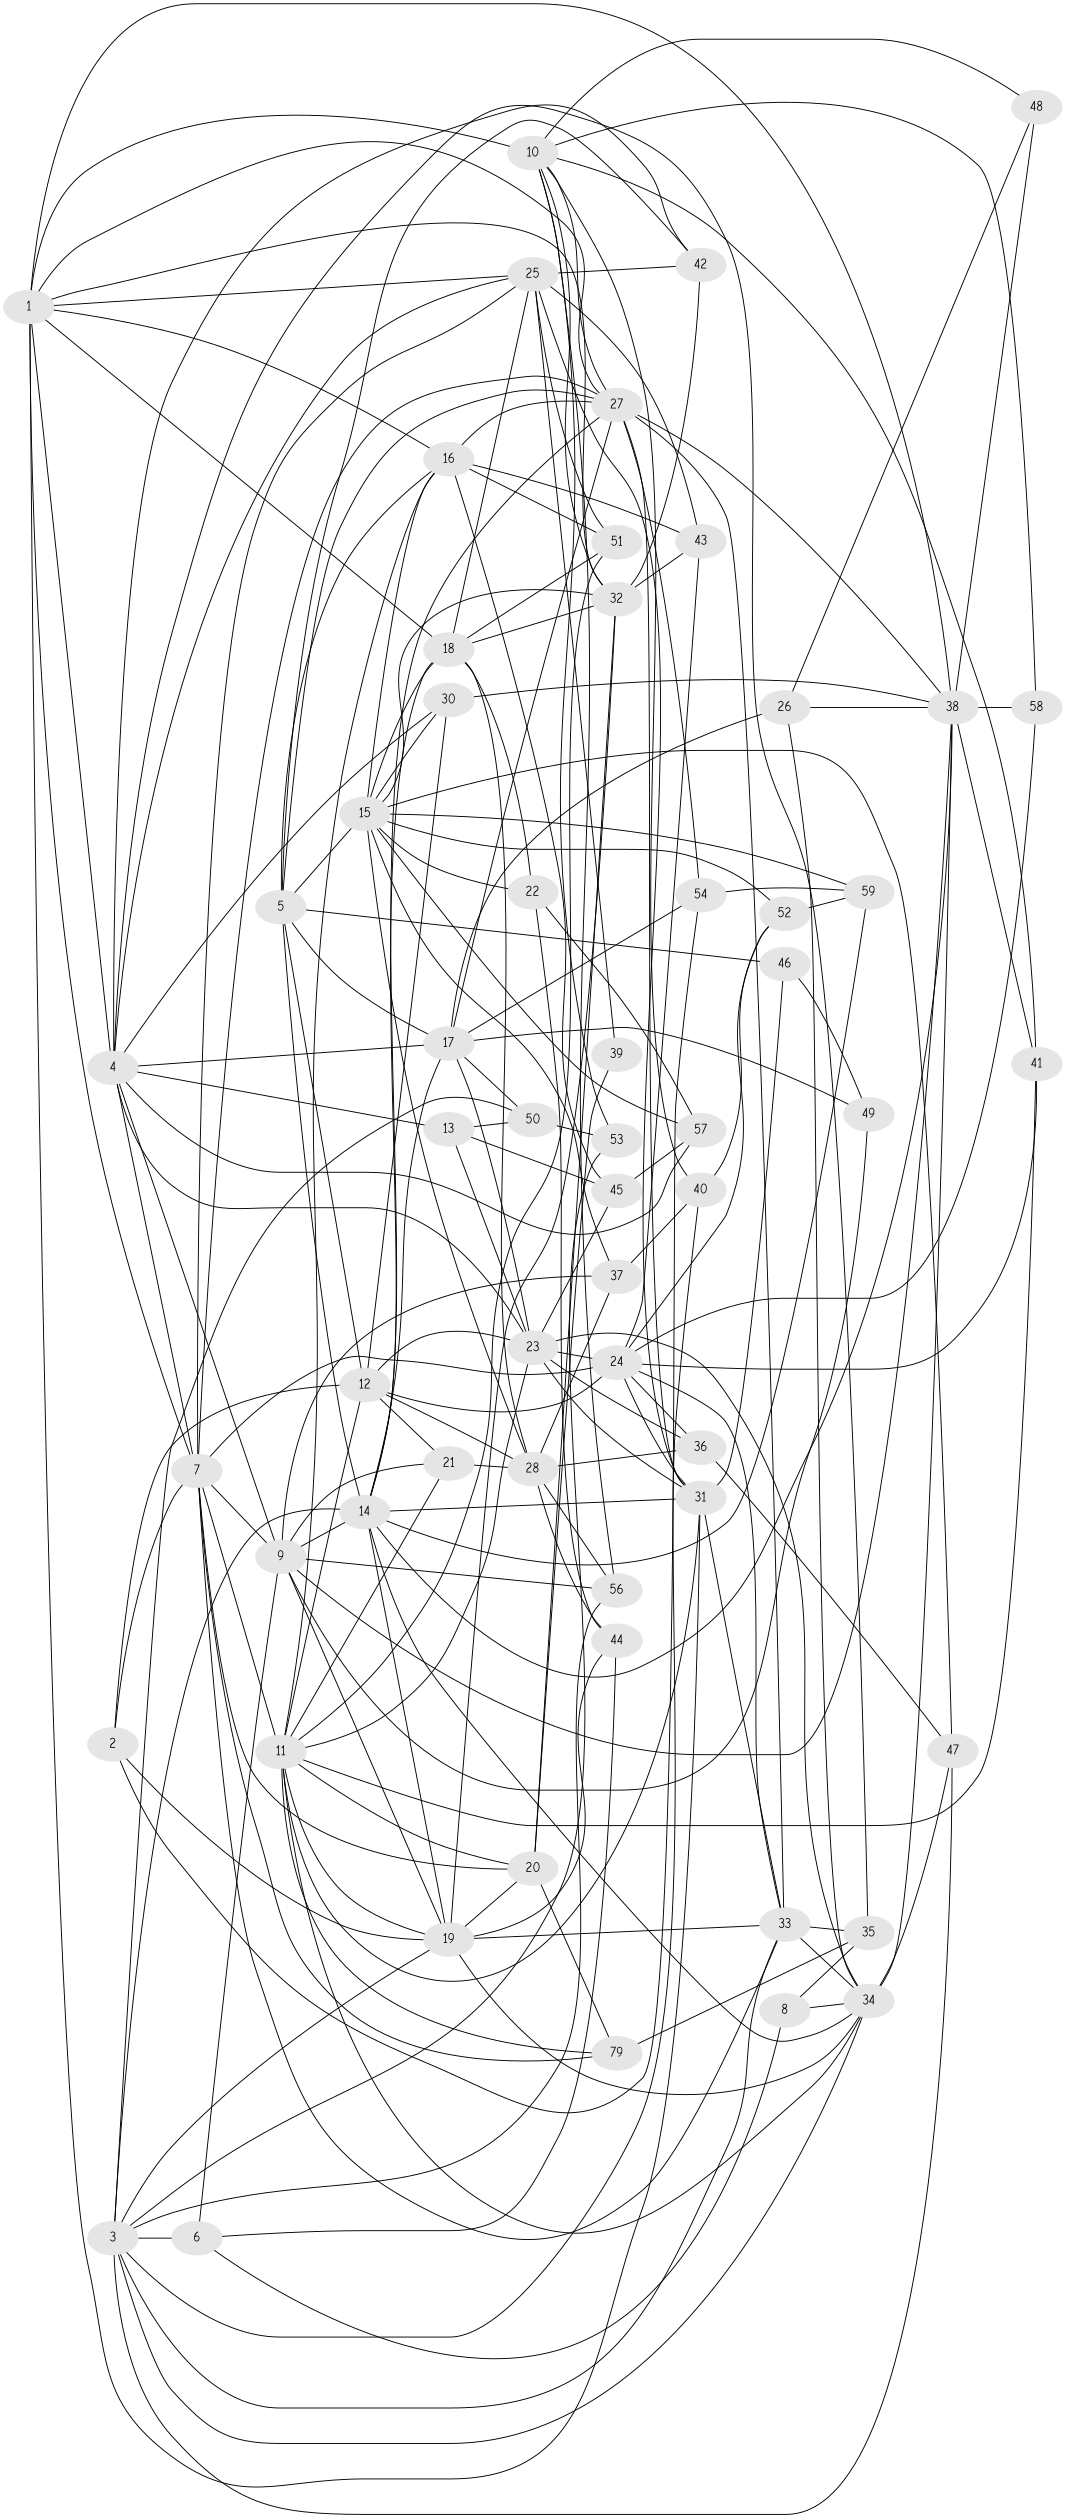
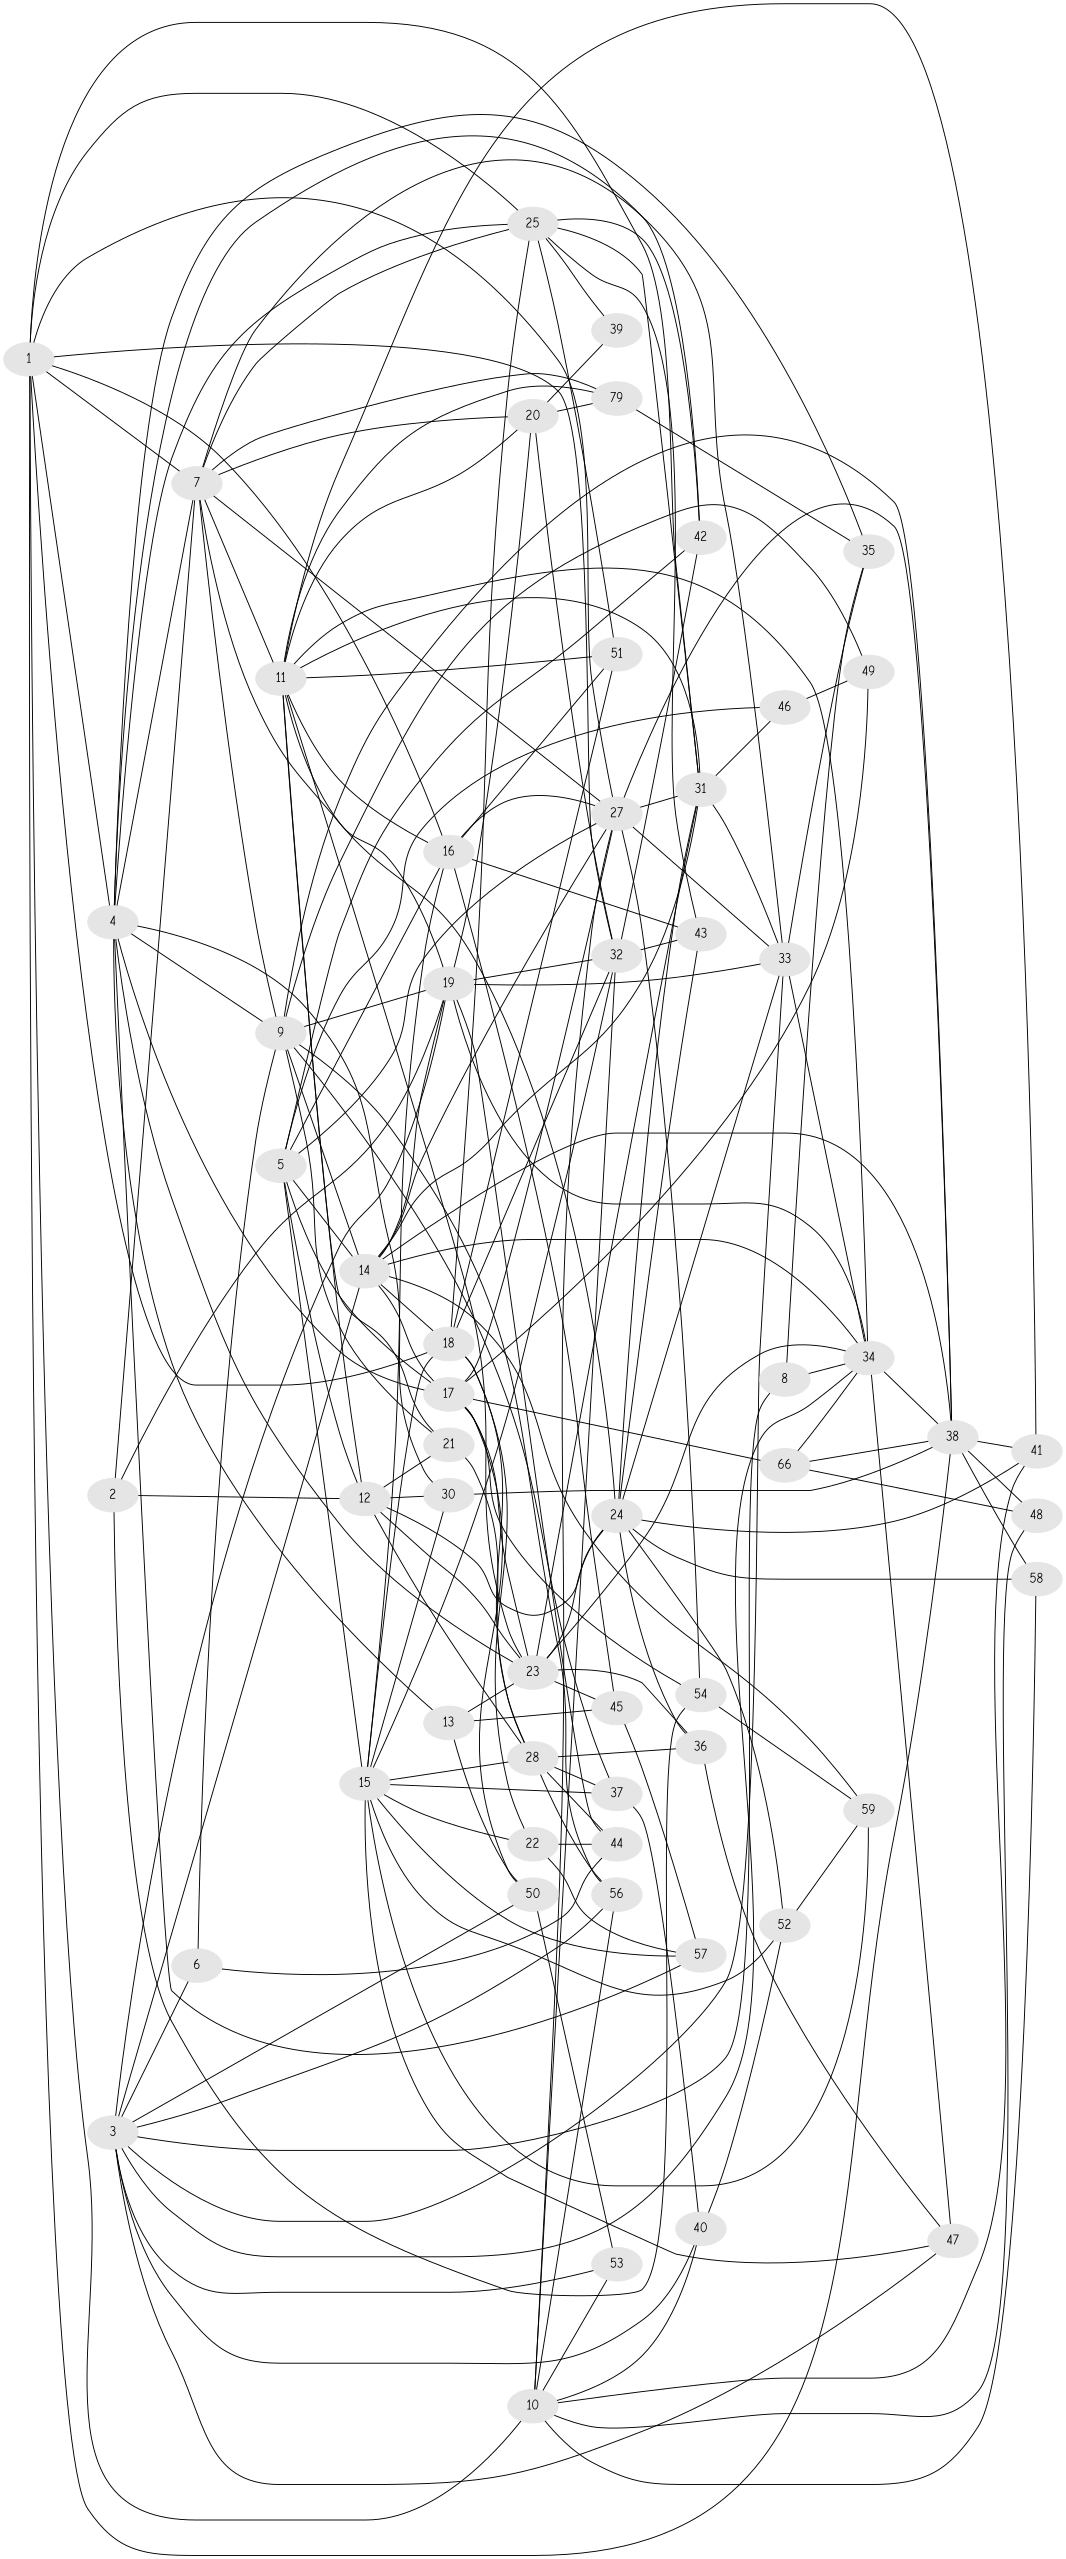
node "26": label "26" -> "66"
edge "8" -- "6": now "8" -- "3"
